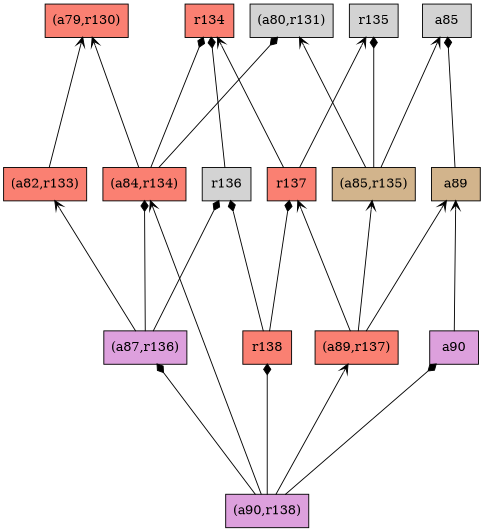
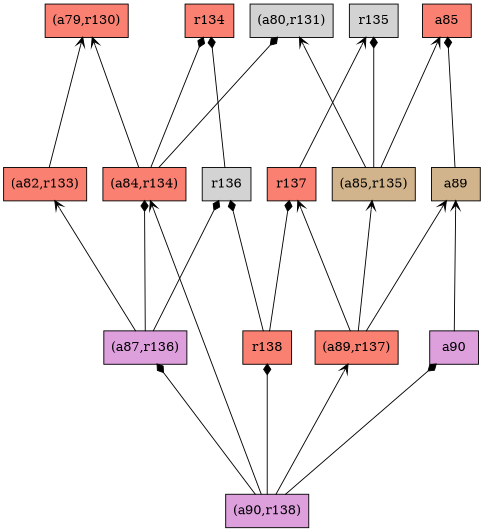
node "a85": fillcolor lightgrey -> salmon
edge "r137" -> "r134": removed
